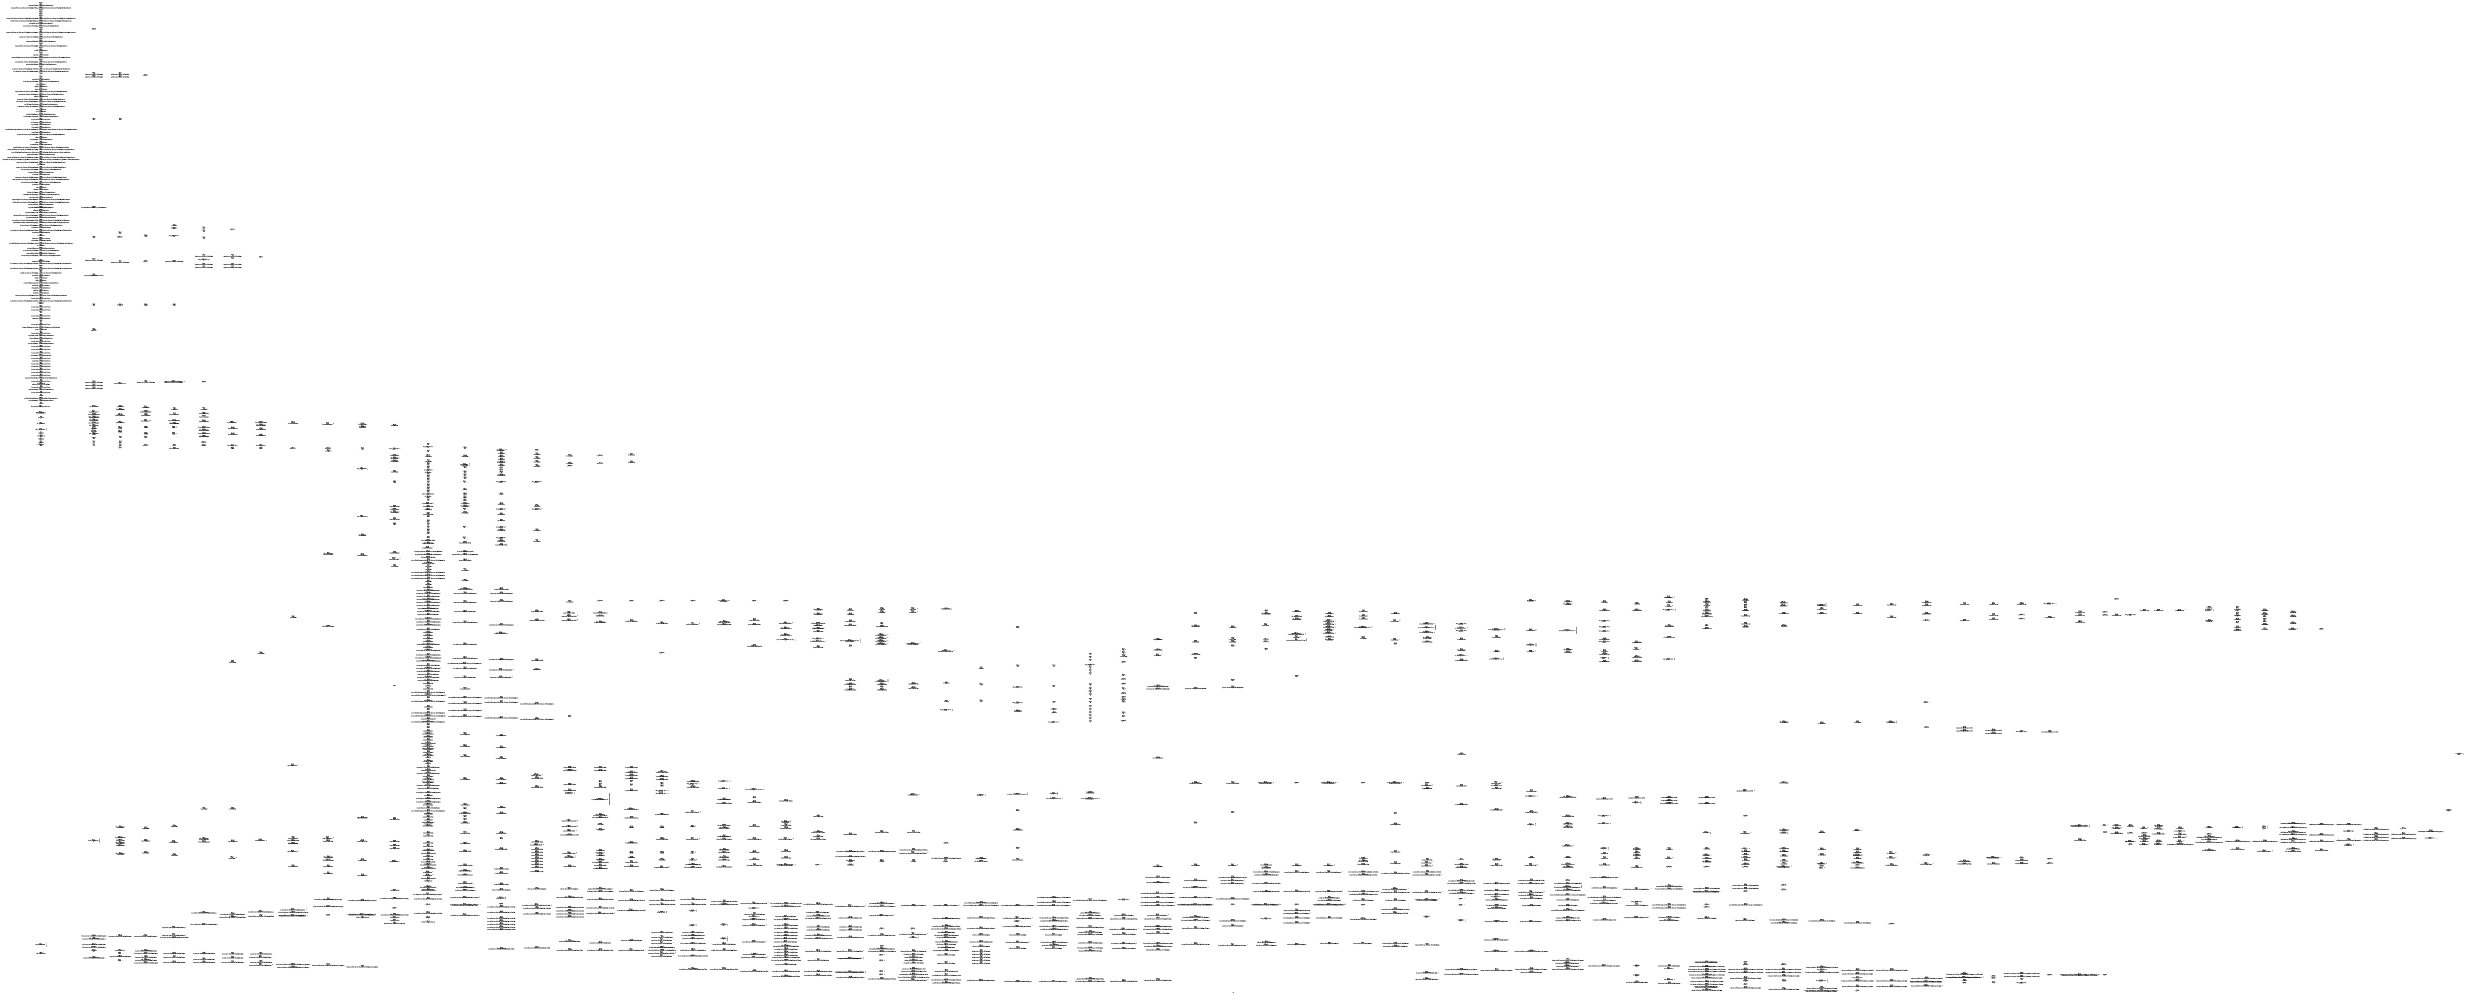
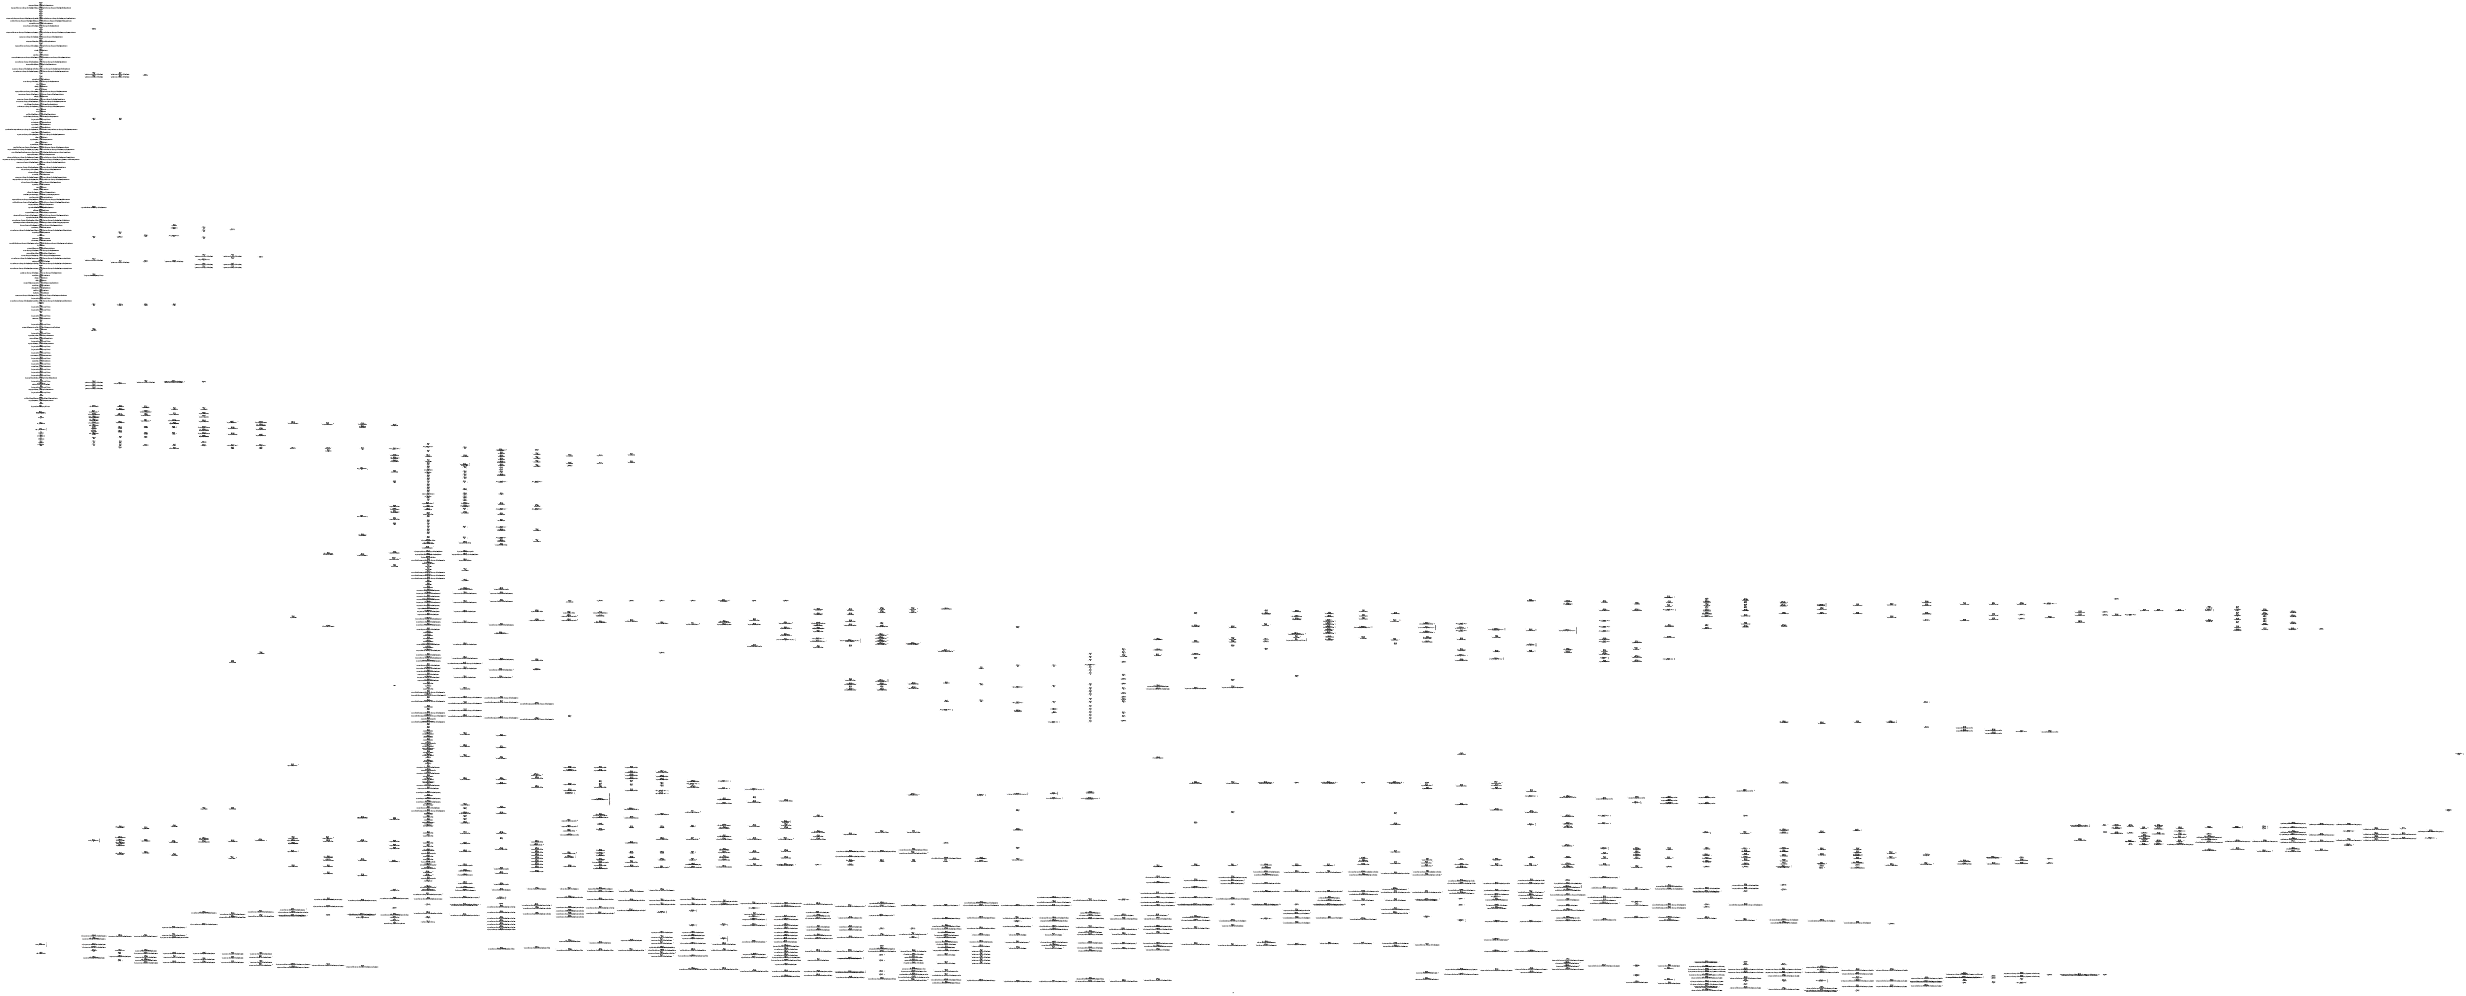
node "NodeID: 146": added
